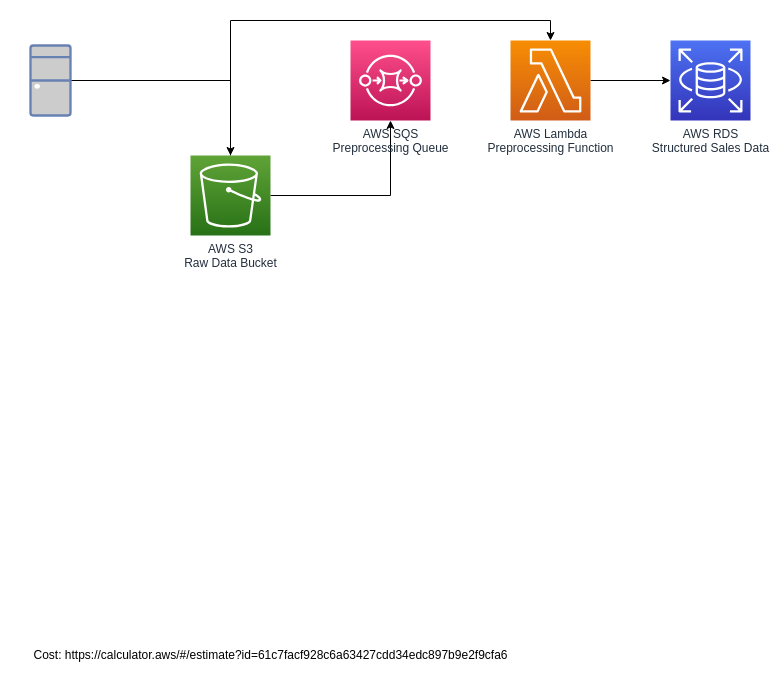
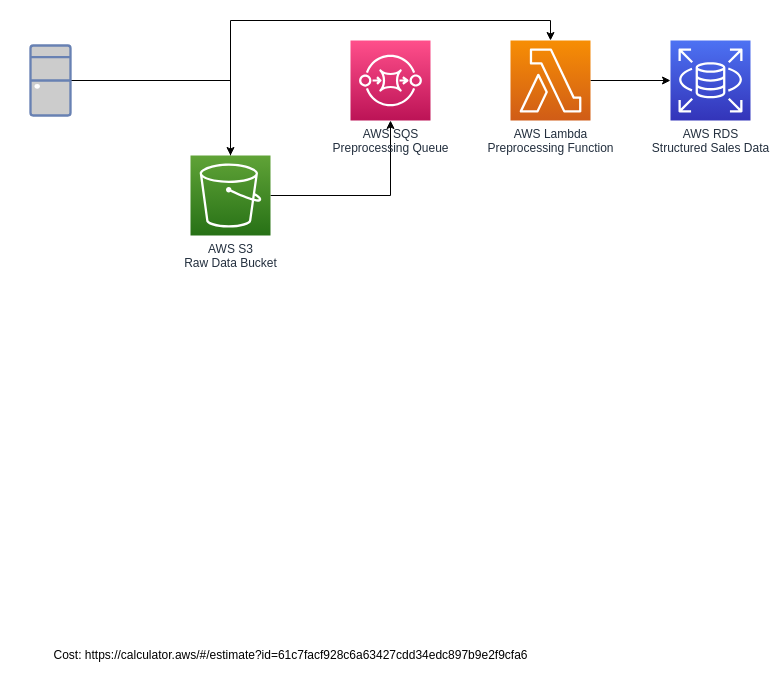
node "Cost: https://calculator.aws/#/estimate?id=61c7facf928c6a63427cdd34edc897b9e2f9cfa6": moved (271, 656) -> (291, 656)
